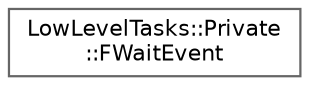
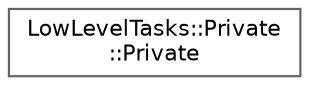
node "LowLevelTasks::Private ::FWaitEvent": label "LowLevelTasks::Private ::FWaitEvent" -> "LowLevelTasks::Private ::Private"
